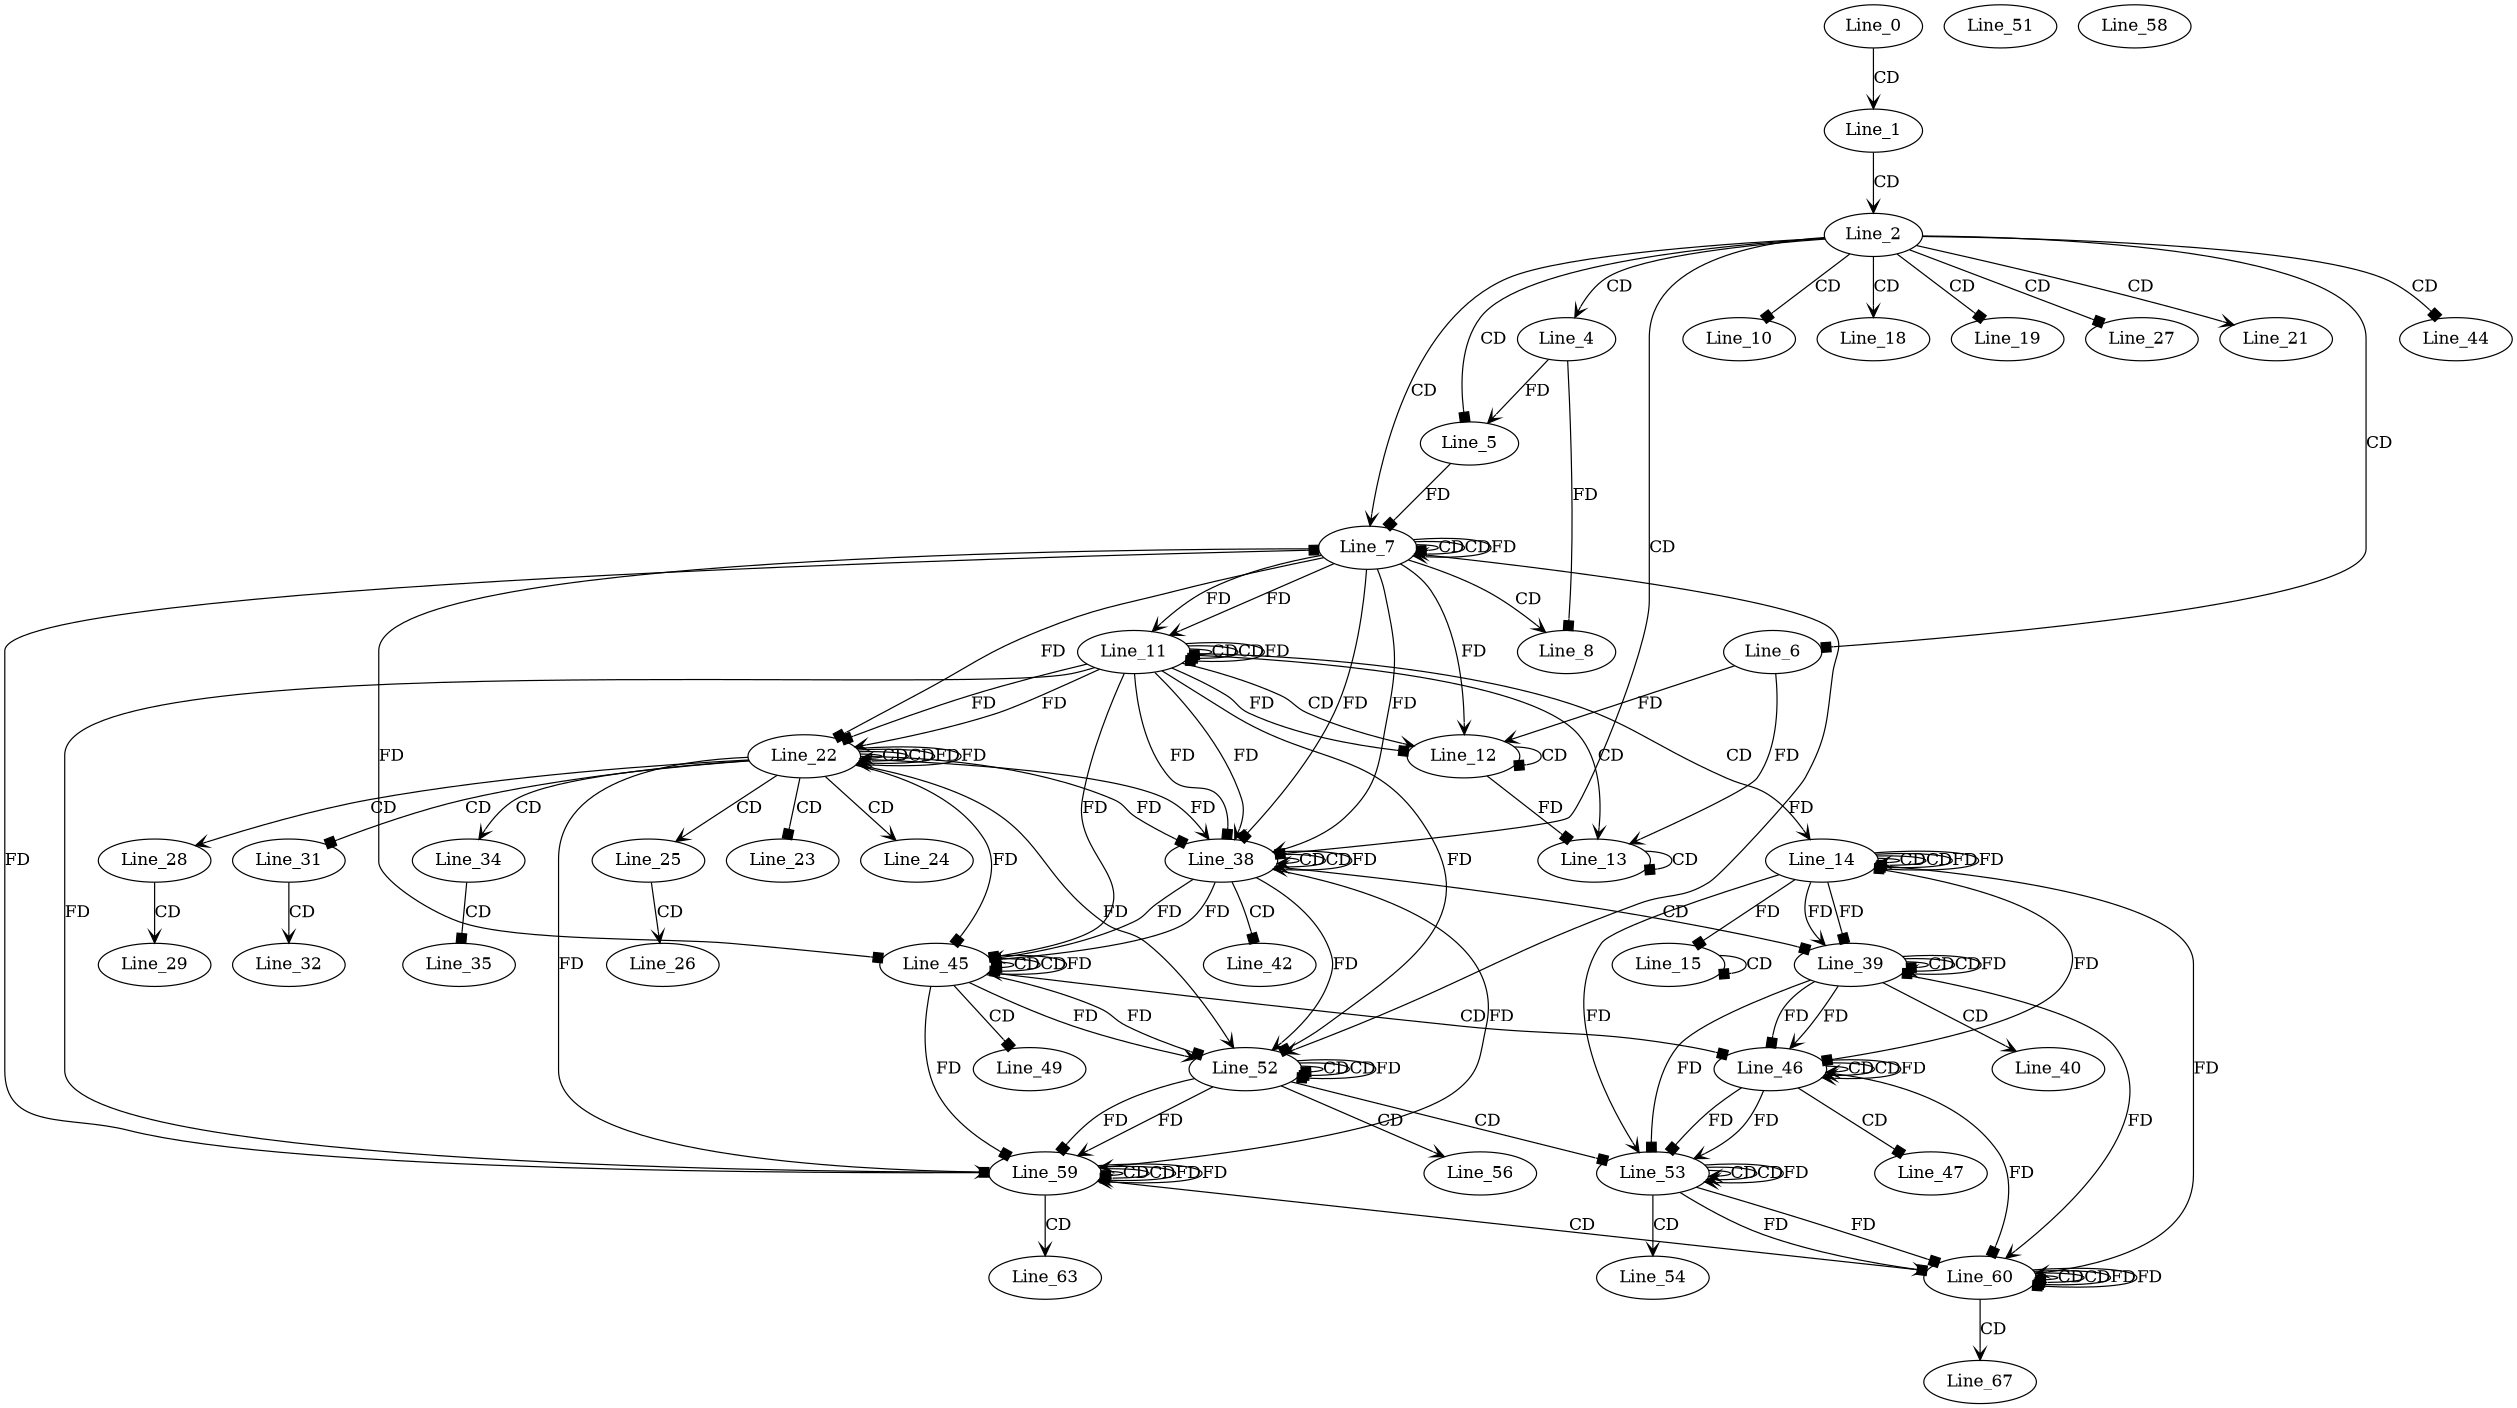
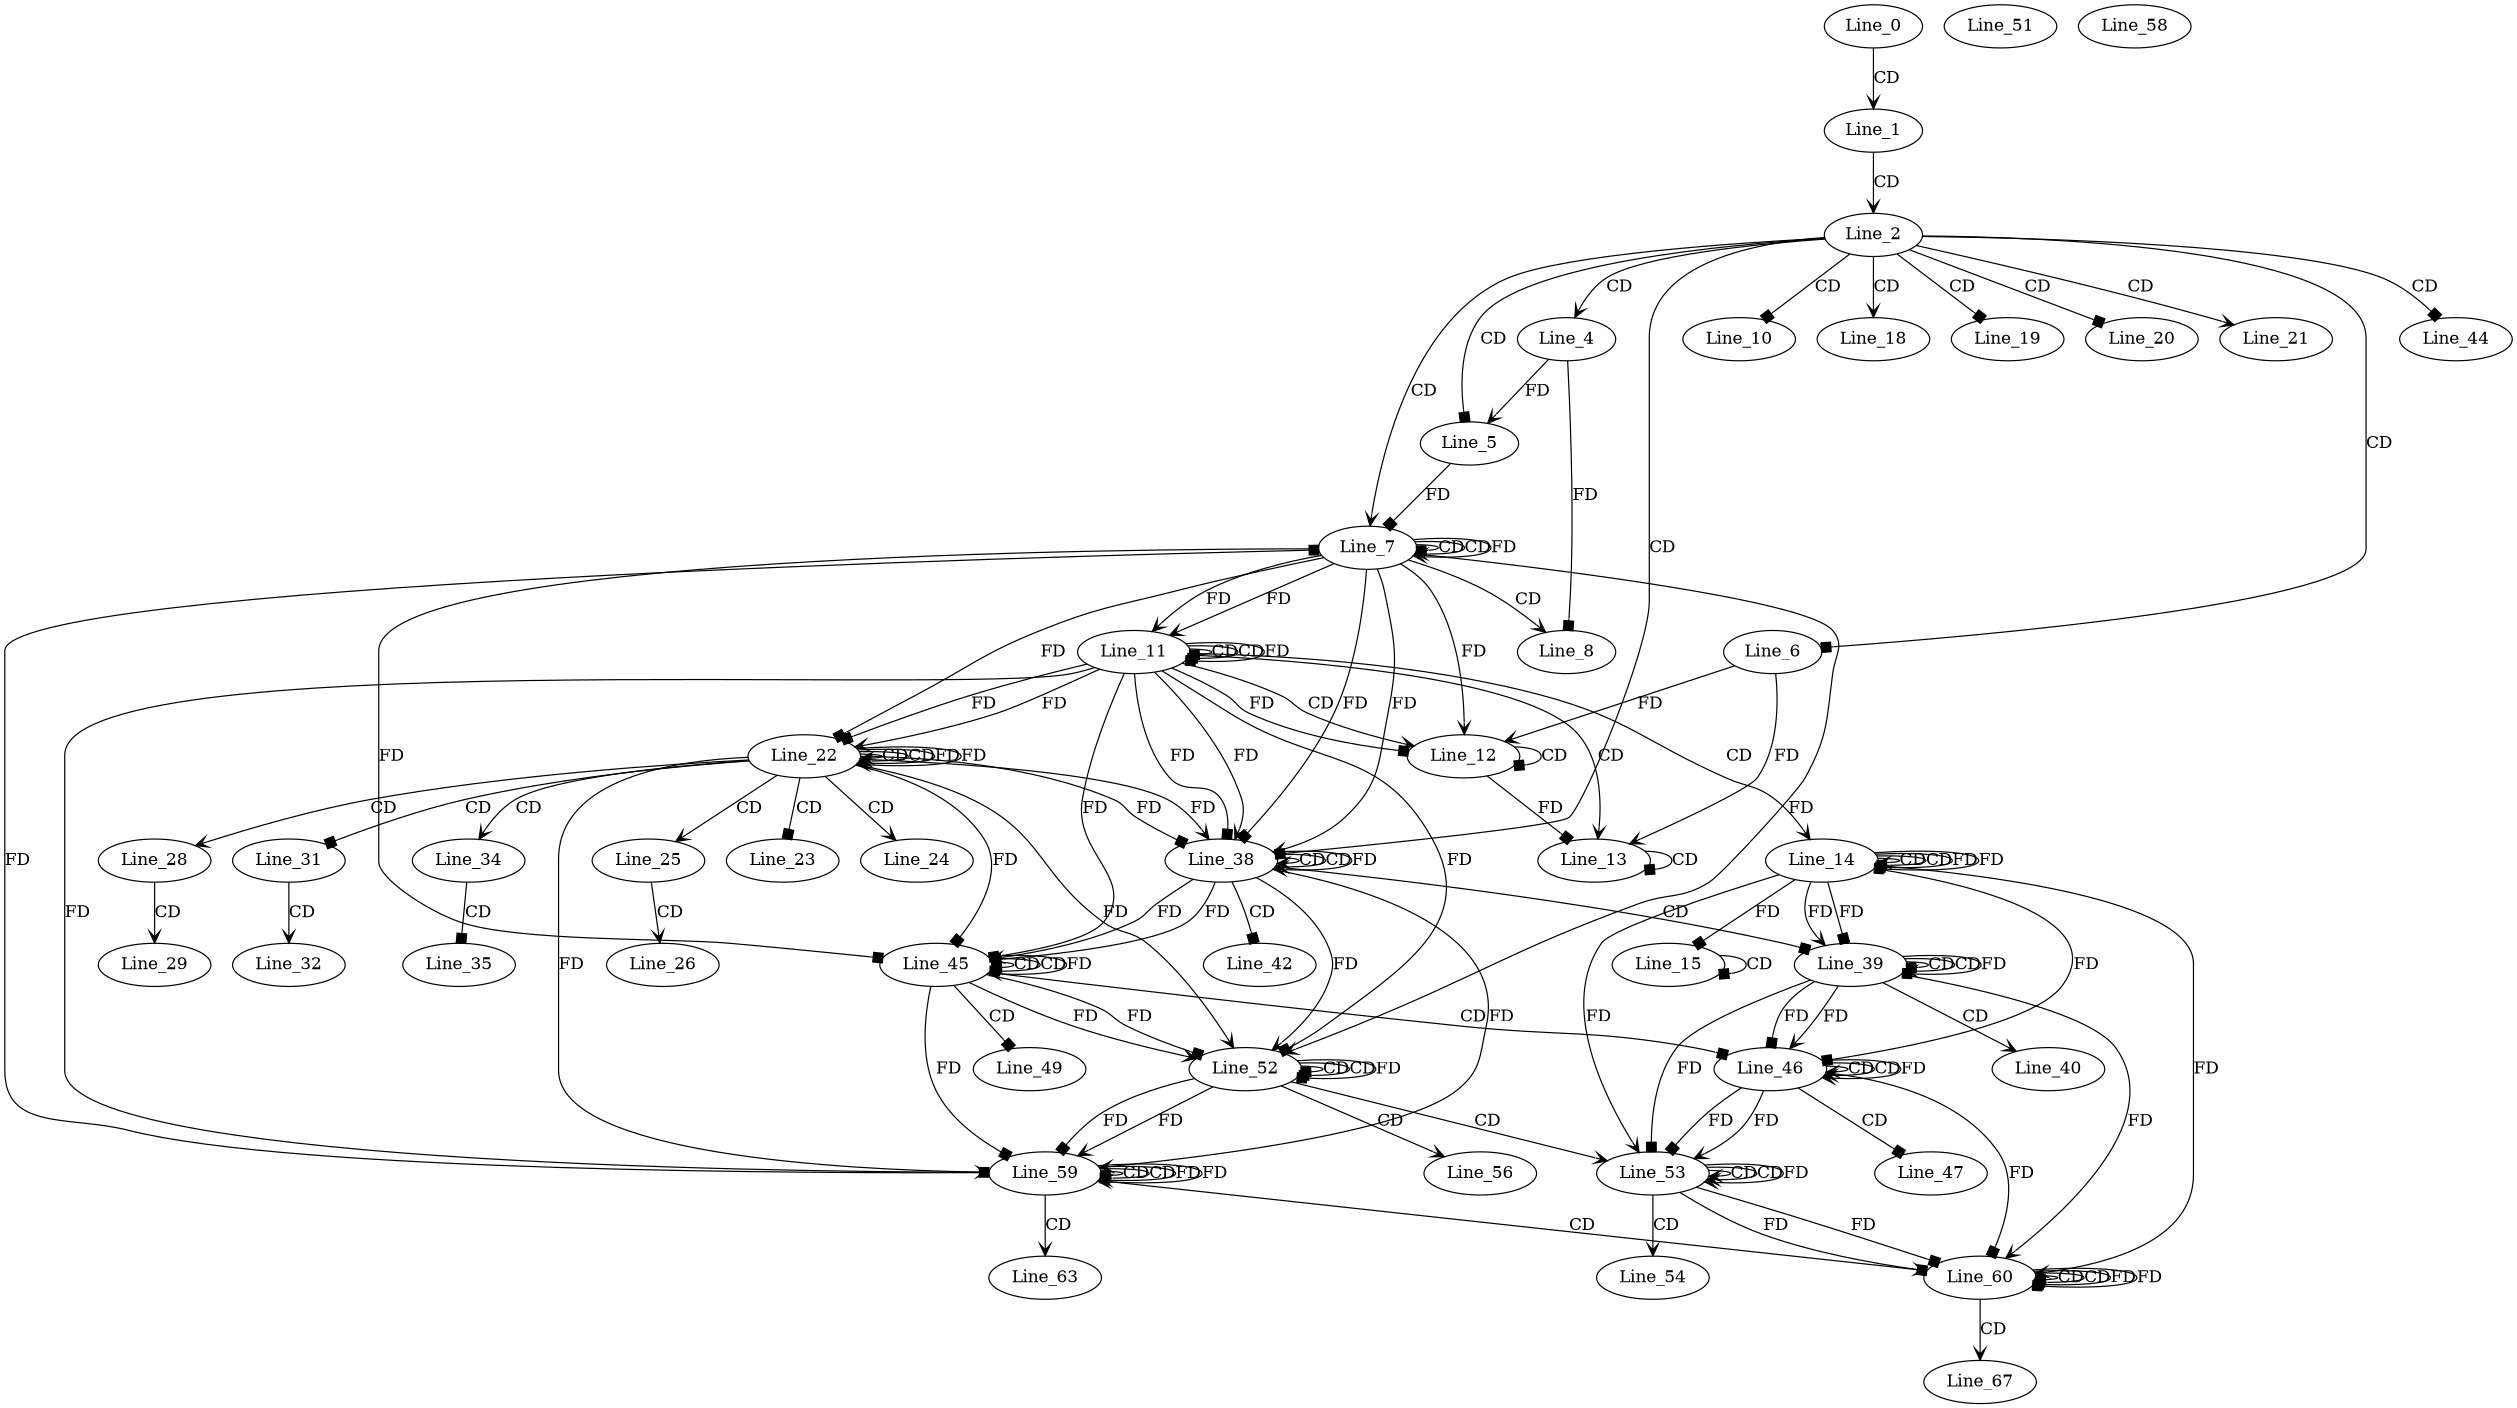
node "Line_27": label "Line_27" -> "Line_20"
edge "Line_52" -> "Line_53": arrowhead box -> vee
